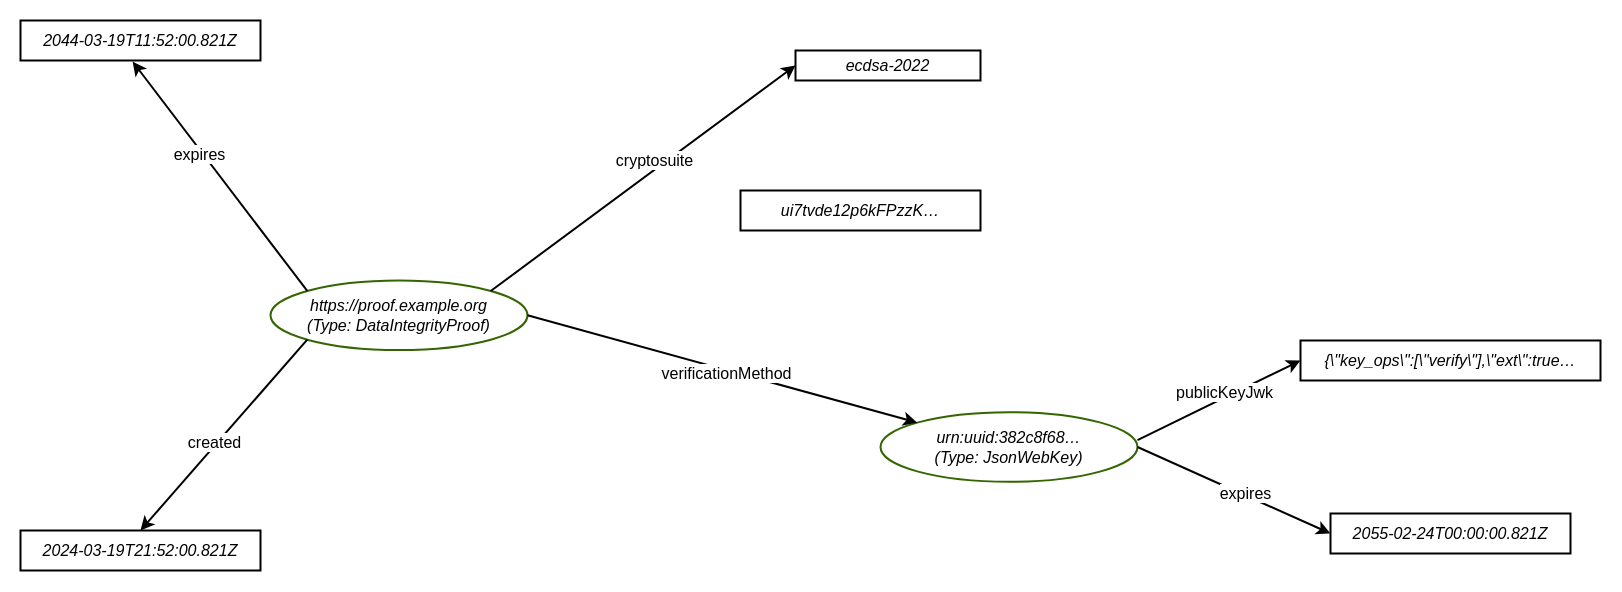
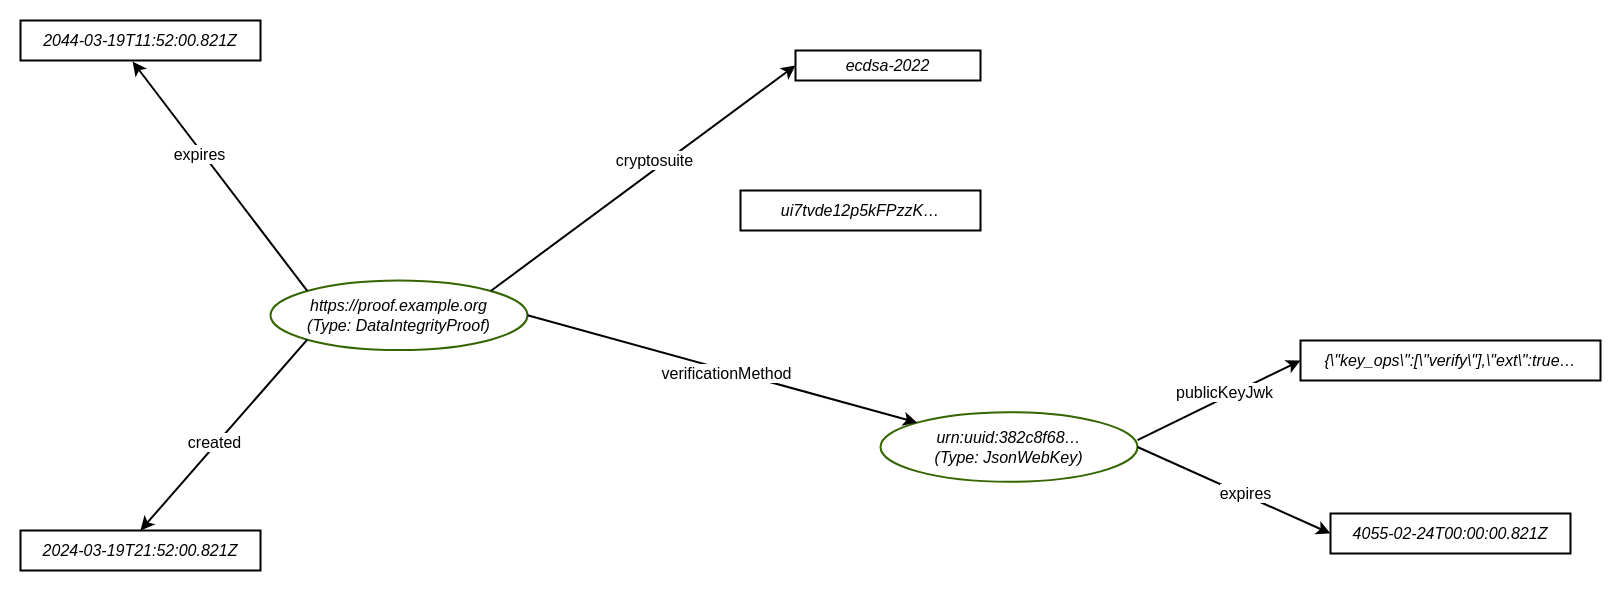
node "ui7tvde12p6kFPzzK…": label "ui7tvde12p6kFPzzK…" -> "ui7tvde12p5kFPzzK…"
node "2055-02-24T00:00:00.821Z": label "2055-02-24T00:00:00.821Z" -> "4055-02-24T00:00:00.821Z"
